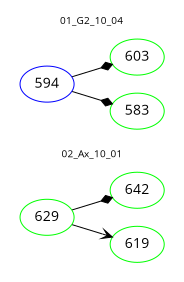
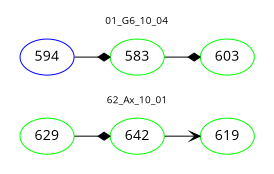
cluster "01_G2_10_04": label "01_G2_10_04" -> "01_G6_10_04"
edge "594" -> "603": now "583" -> "603"
cluster "02_Ax_10_01": label "02_Ax_10_01" -> "62_Ax_10_01"
edge "629" -> "619": now "642" -> "619"
